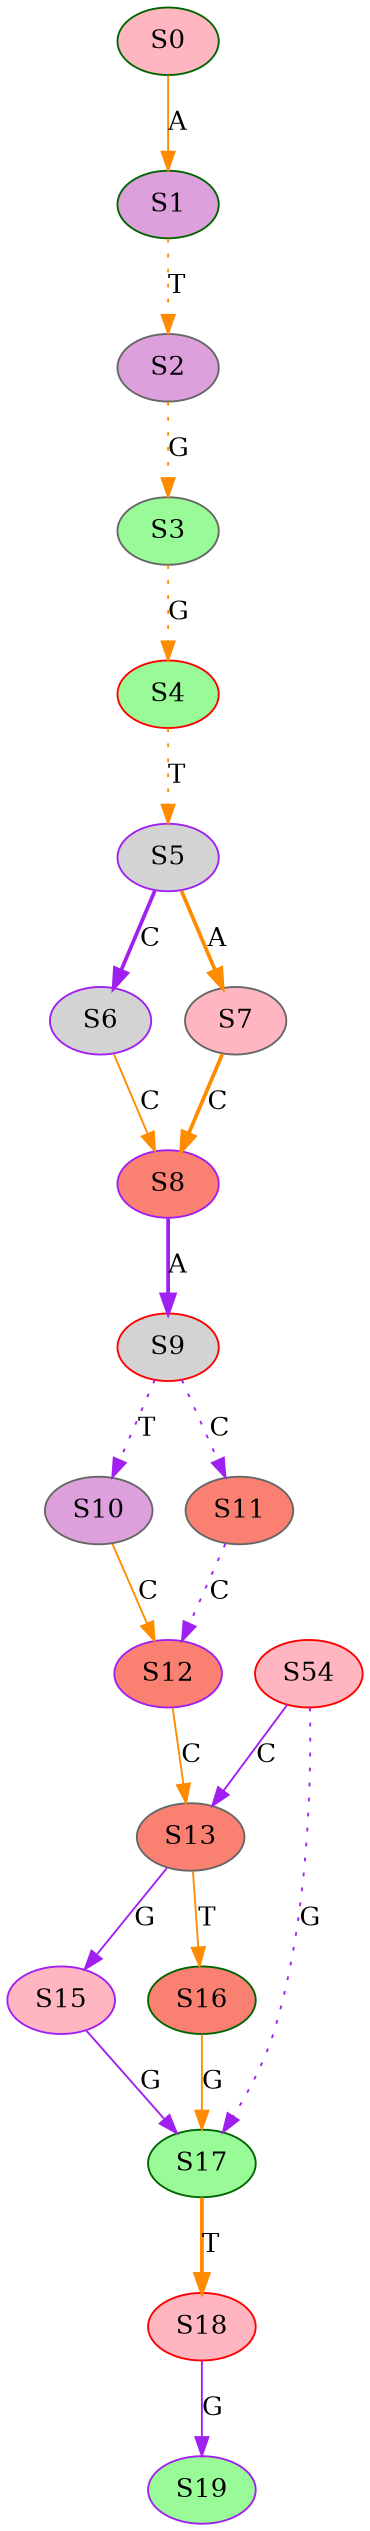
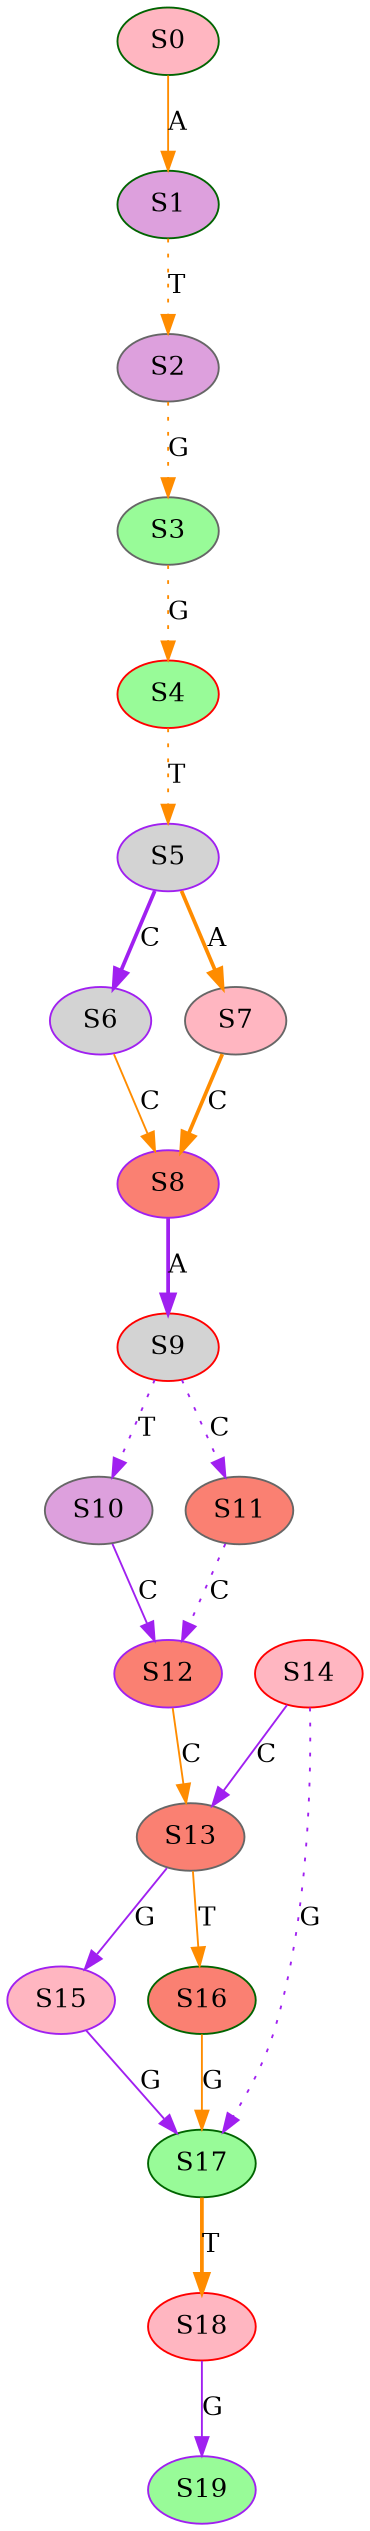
edge "S10" -> "S12": color darkorange -> purple
node "S54": label "S54" -> "S14"
